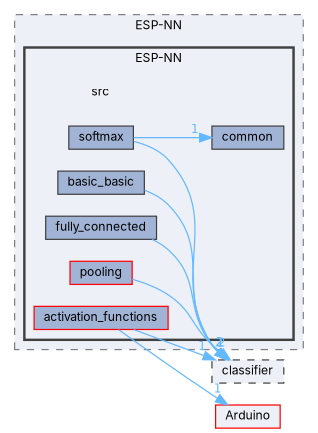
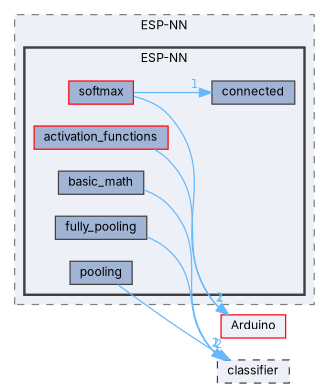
node "src": removed
node "softmax": color grey25 -> red
node "common": label "common" -> "connected"
node "basic_basic": label "basic_basic" -> "basic_math"
node "fully_connected": label "fully_connected" -> "fully_pooling"
edge "softmax" -> "classifier": now "softmax" -> "Arduino"
node "pooling": color red -> grey25
edge "activation_functions" -> "classifier": removed
